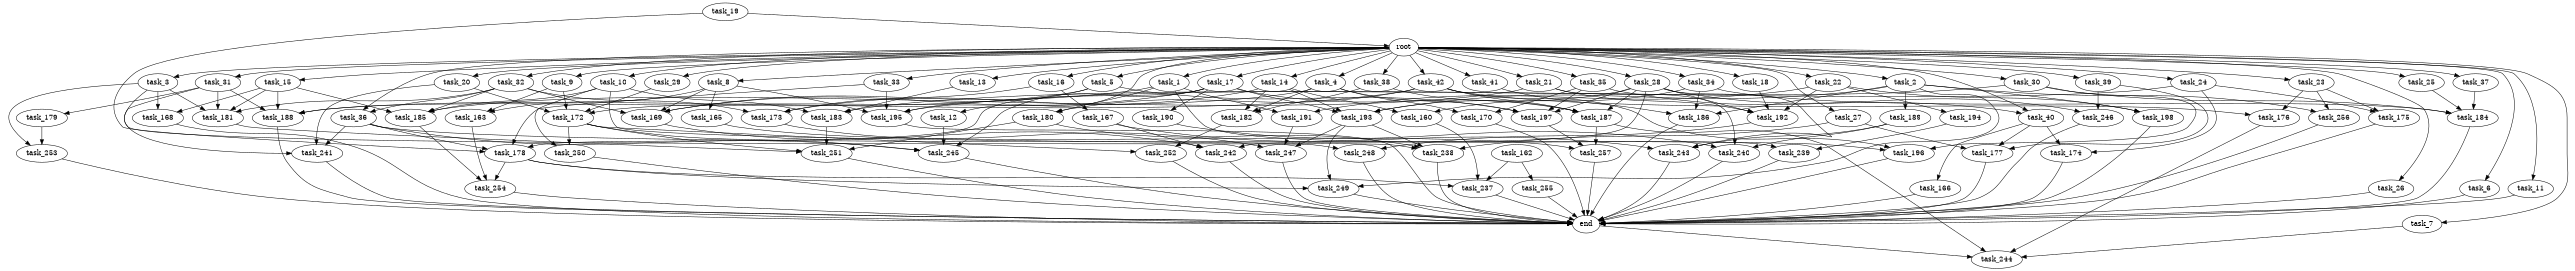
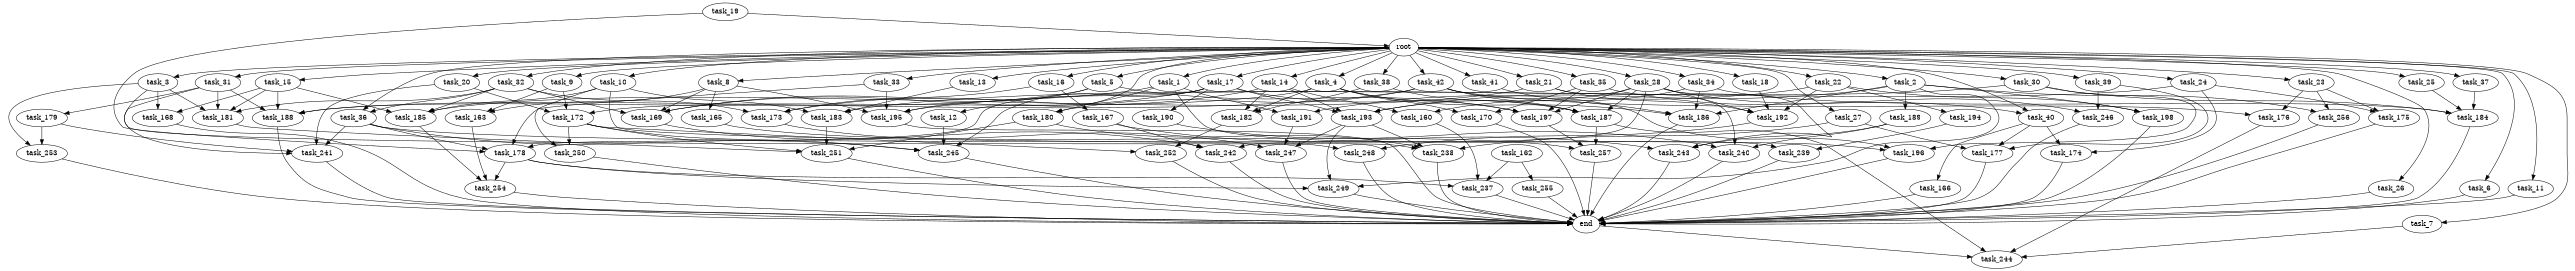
node "task_29": removed
edge "task_4" -> "task_186": added
edge "task_179" -> "task_241": added
